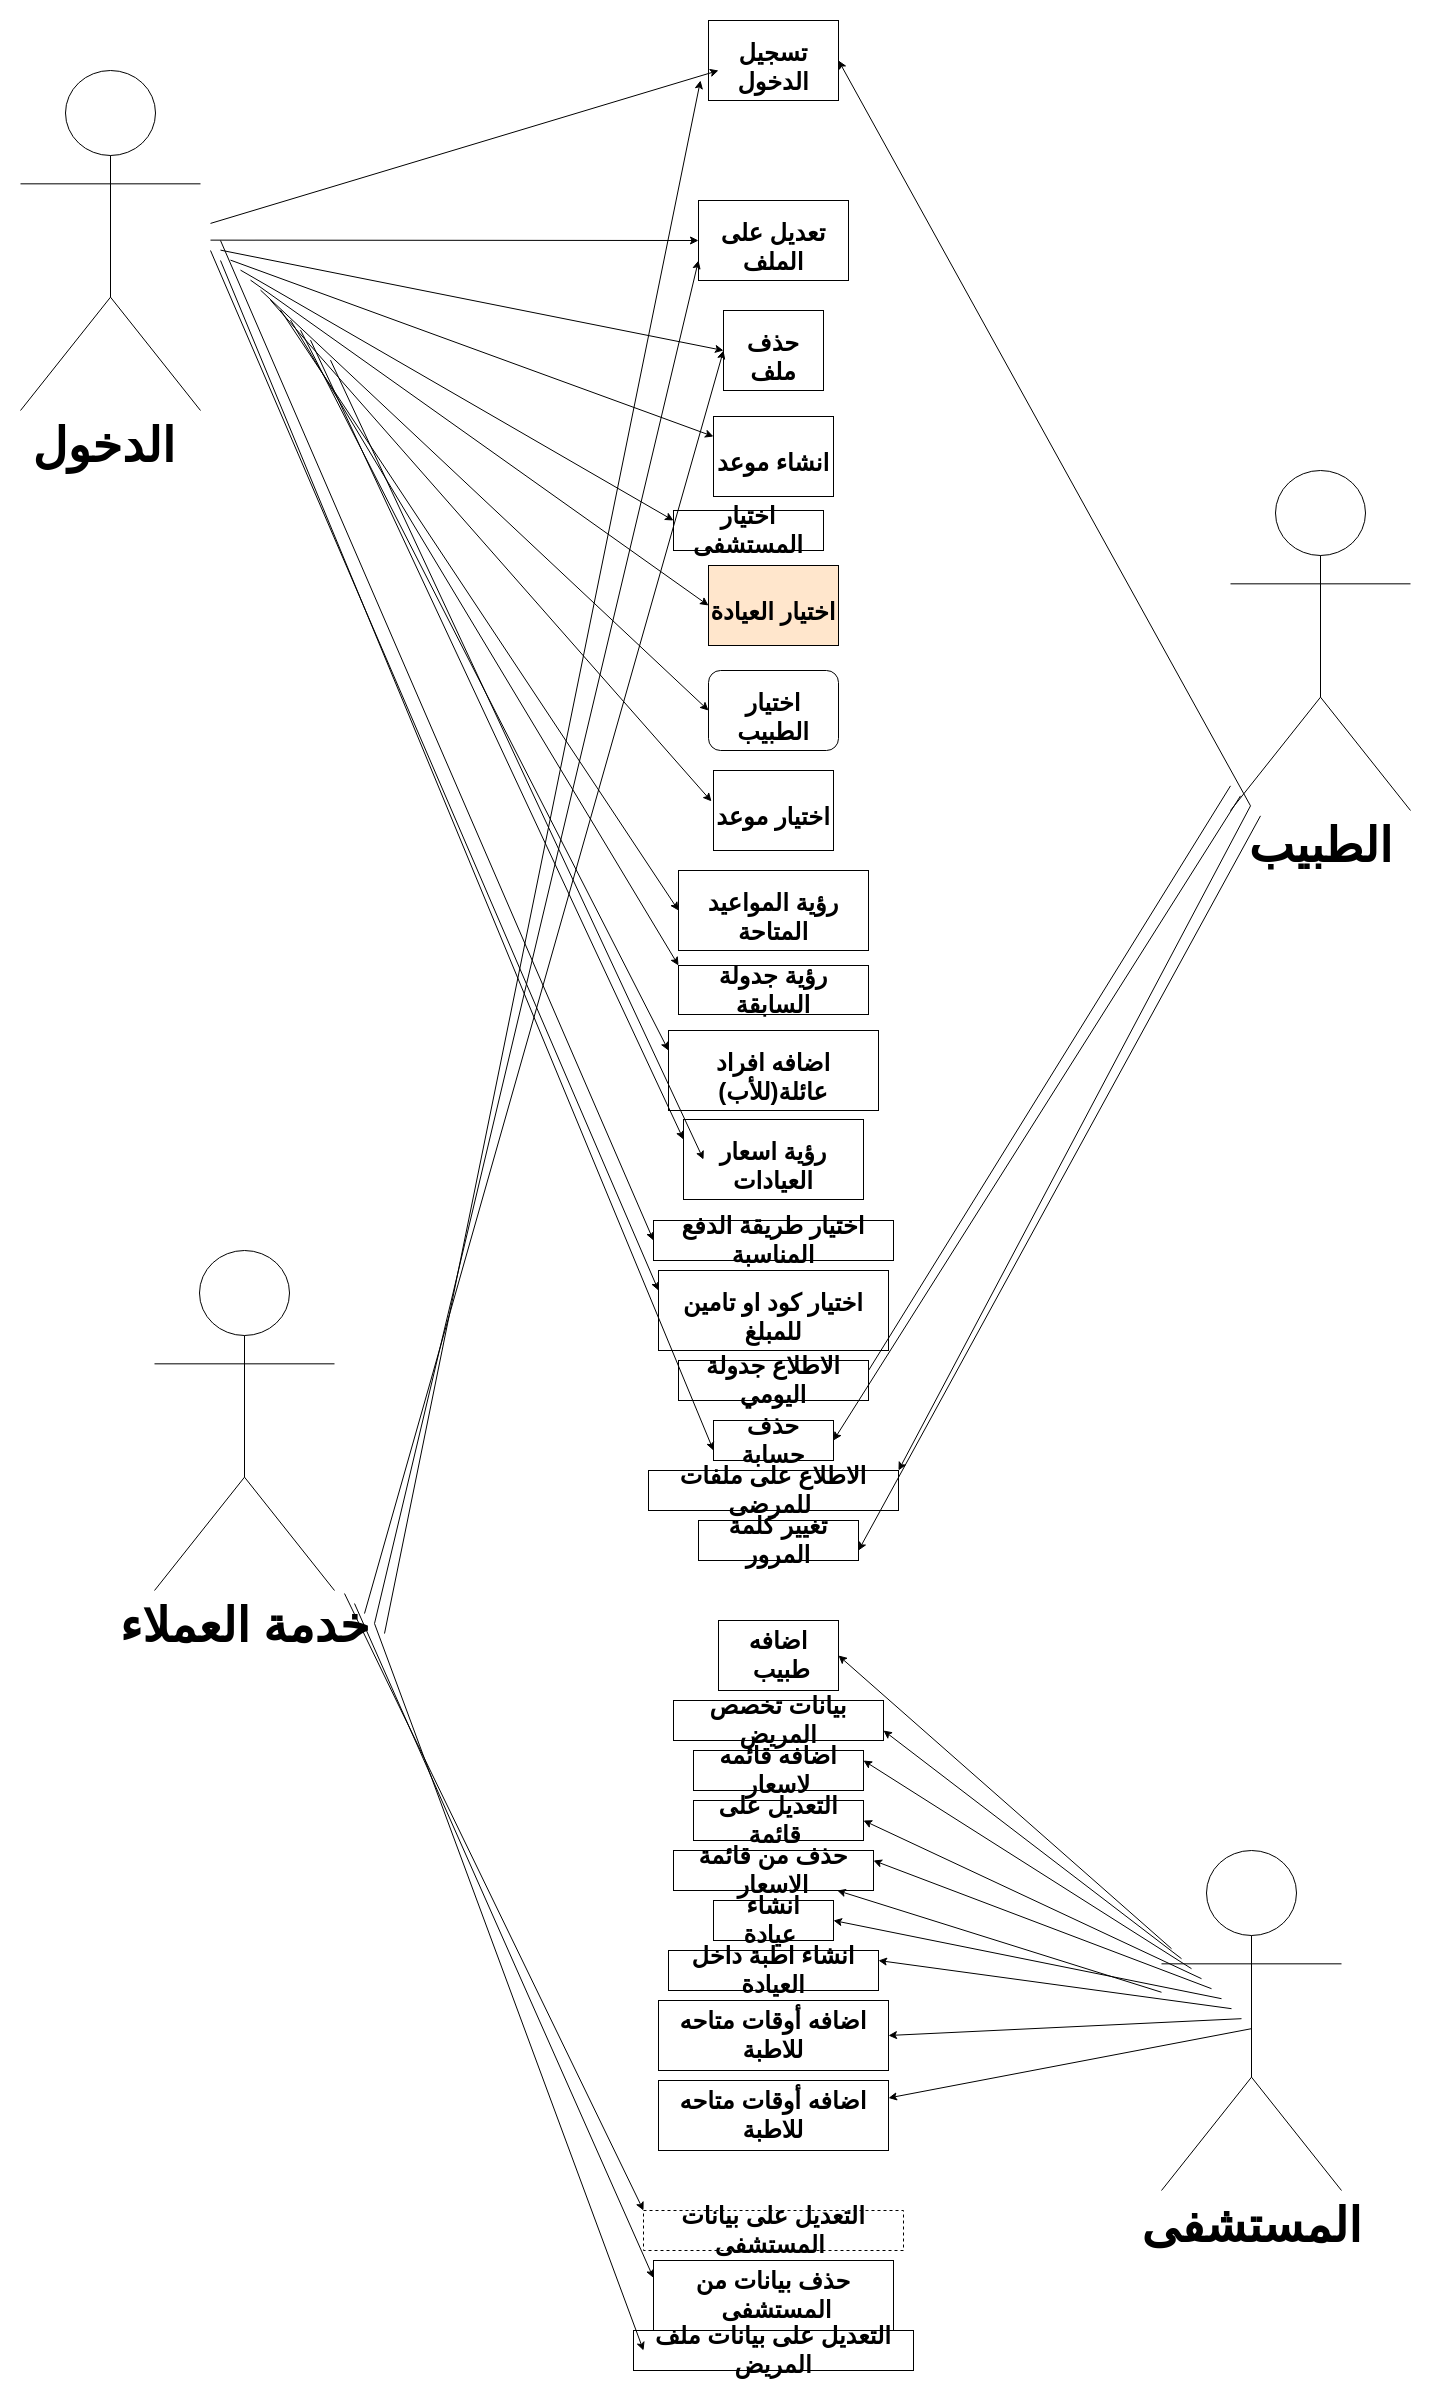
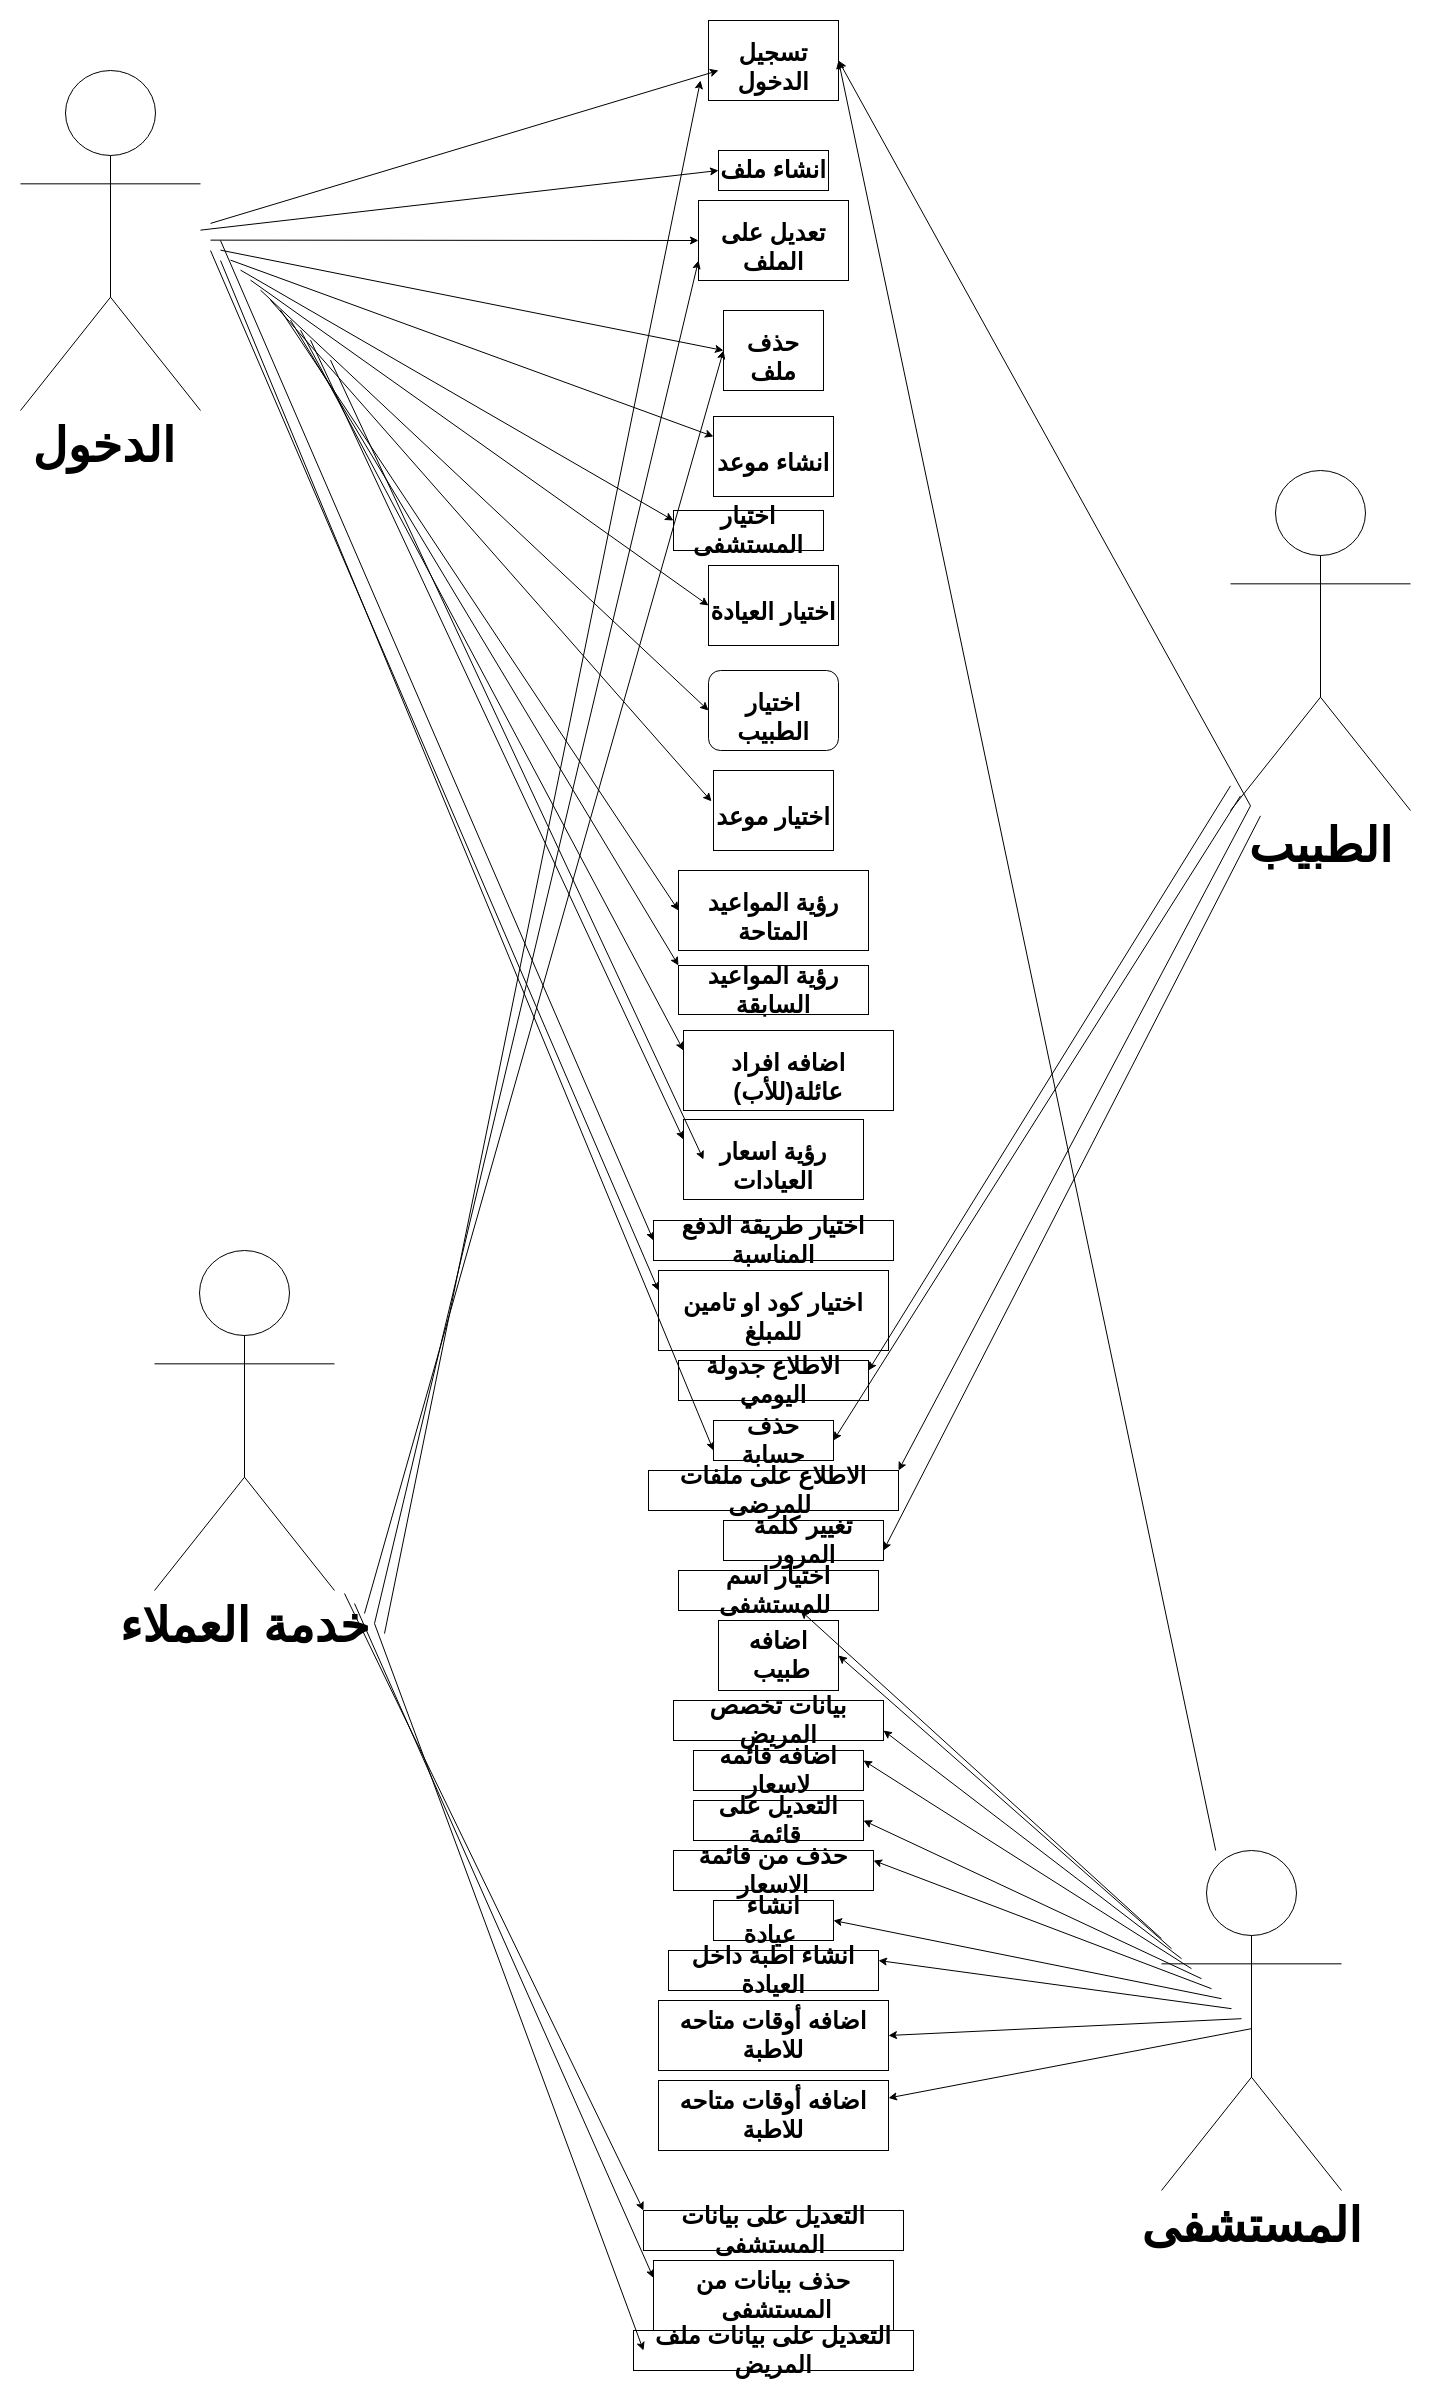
node "انشاء ملف": added
edge "الدخول" -> "انشاء ملف": added
node "اختيار العيادة": fillcolor #ffe6cc -> #ffffff
node "رؤية جدولة السابقة": label "رؤية جدولة السابقة" -> "رؤية المواعيد السابقة"
node "اضافه افراد عائلة(للأب)": moved (774, 1071) -> (789, 1071)
edge "الطبيب" -- "الاطلاع جدولة اليومي": arrowhead none -> classic
node "تغيير كلمة المرور": moved (779, 1541) -> (804, 1541)
node "اختيار اسم للمستشفى": added
edge "المستشفى" -> "اختيار اسم للمستشفى": added
edge "المستشفى" -> "حذف من قائمة الاسعار": now "المستشفى" -> "تسجيل الدخول"
node "التعديل على بيانات المستشفى": style dashed -> solid
